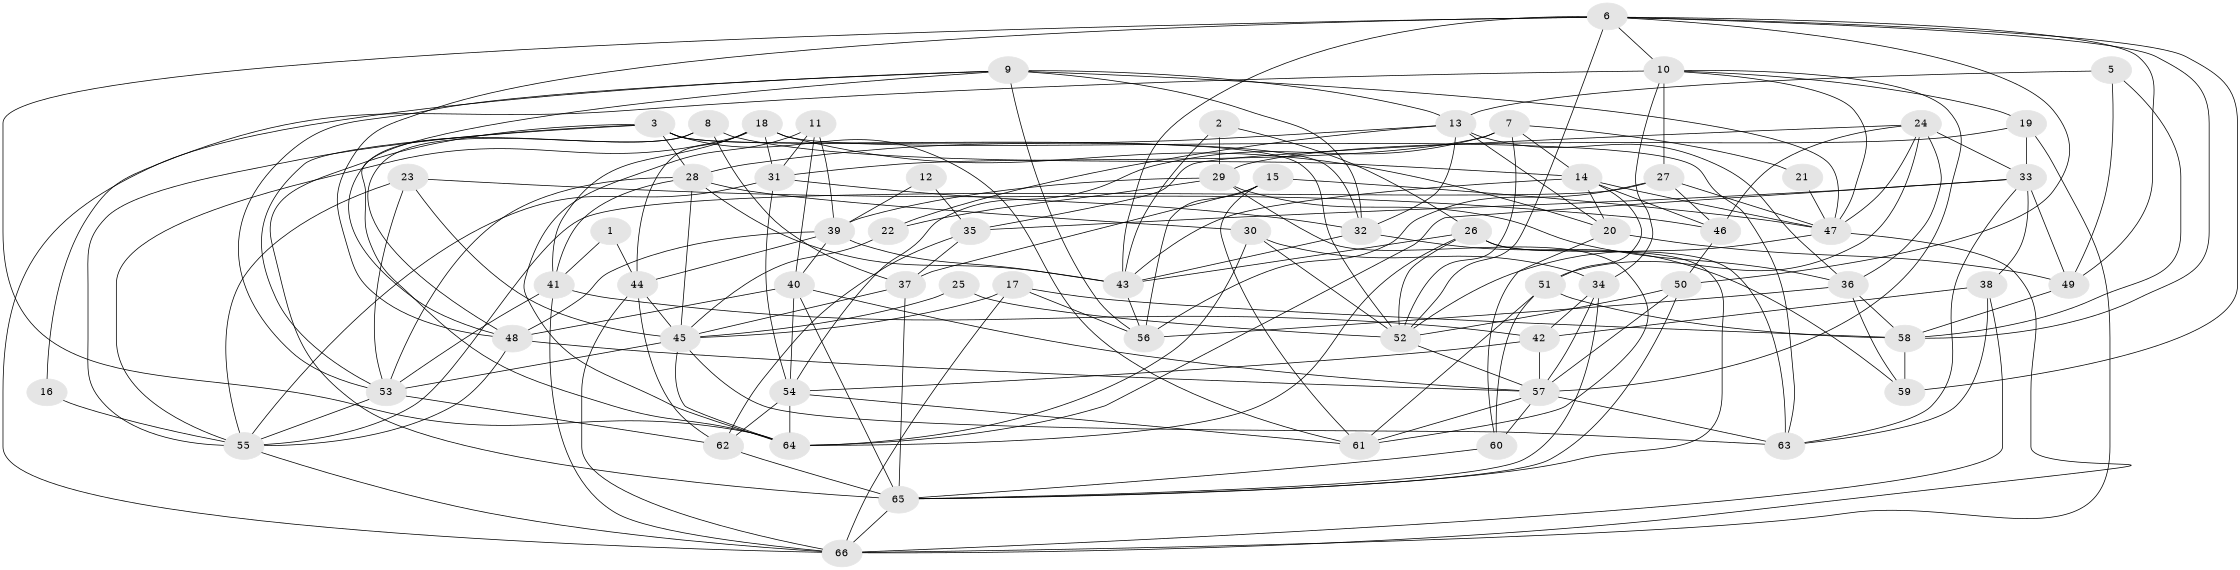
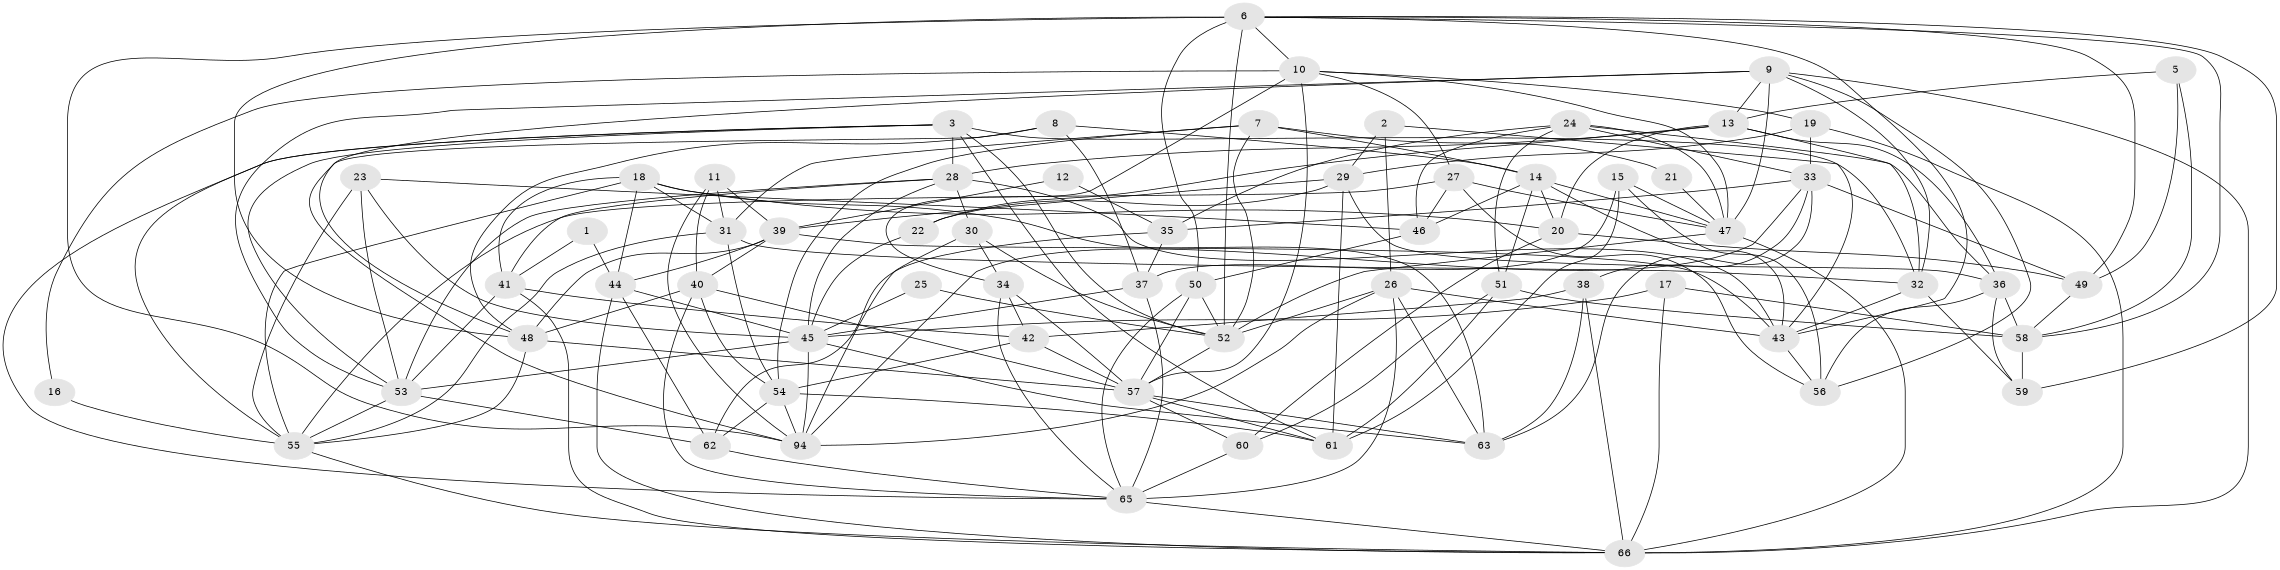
edge "17" -- "56": removed
node "64": label "64" -> "94"
